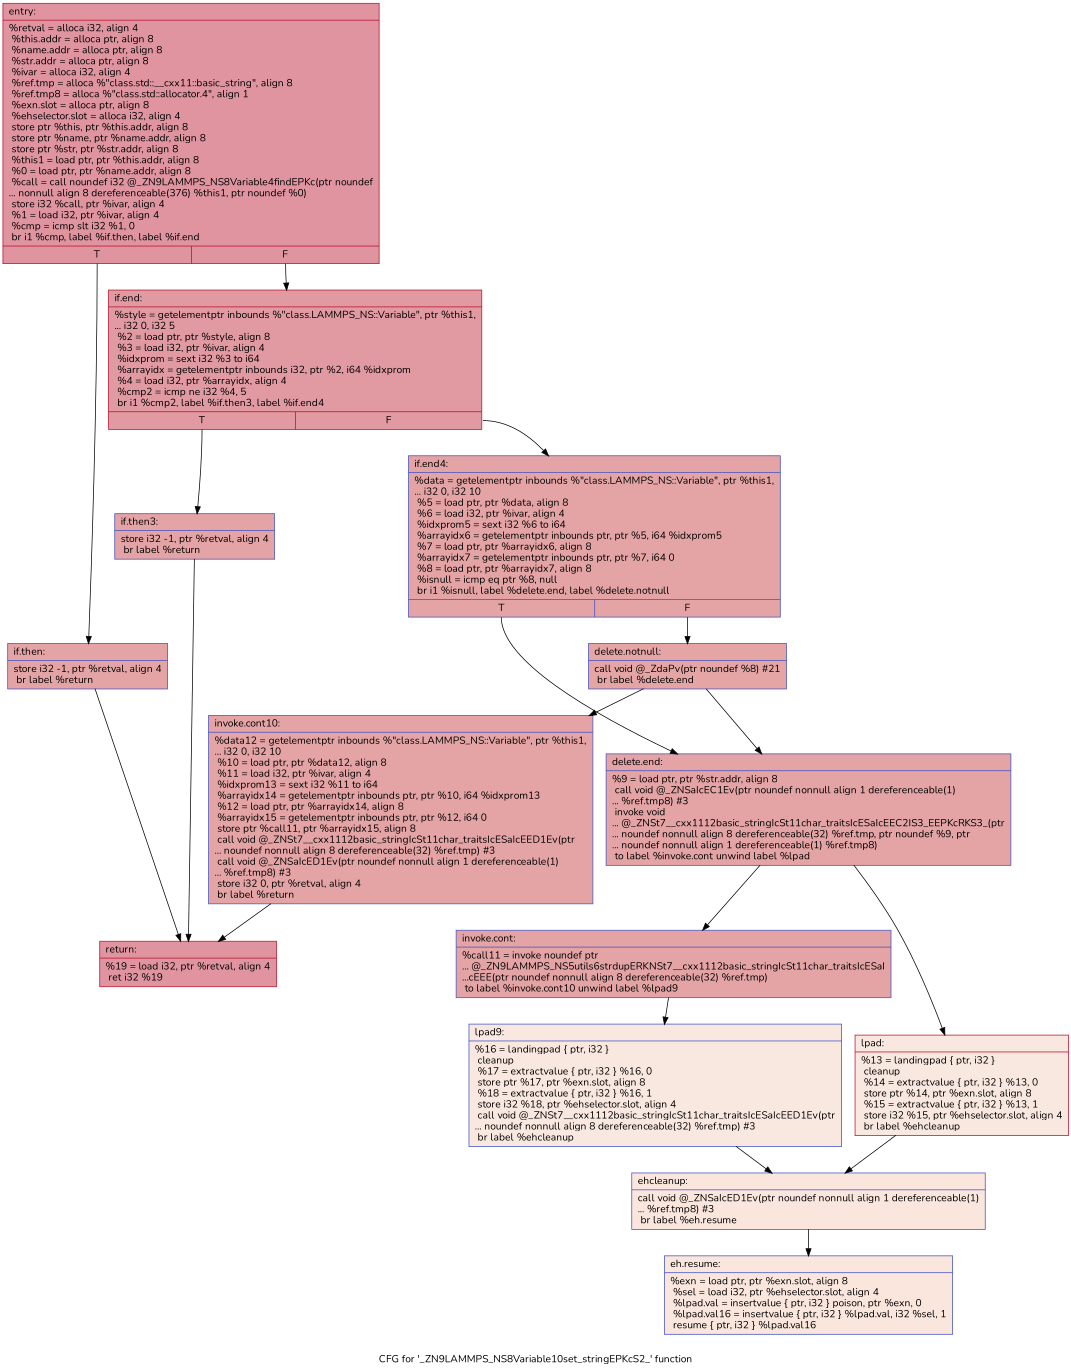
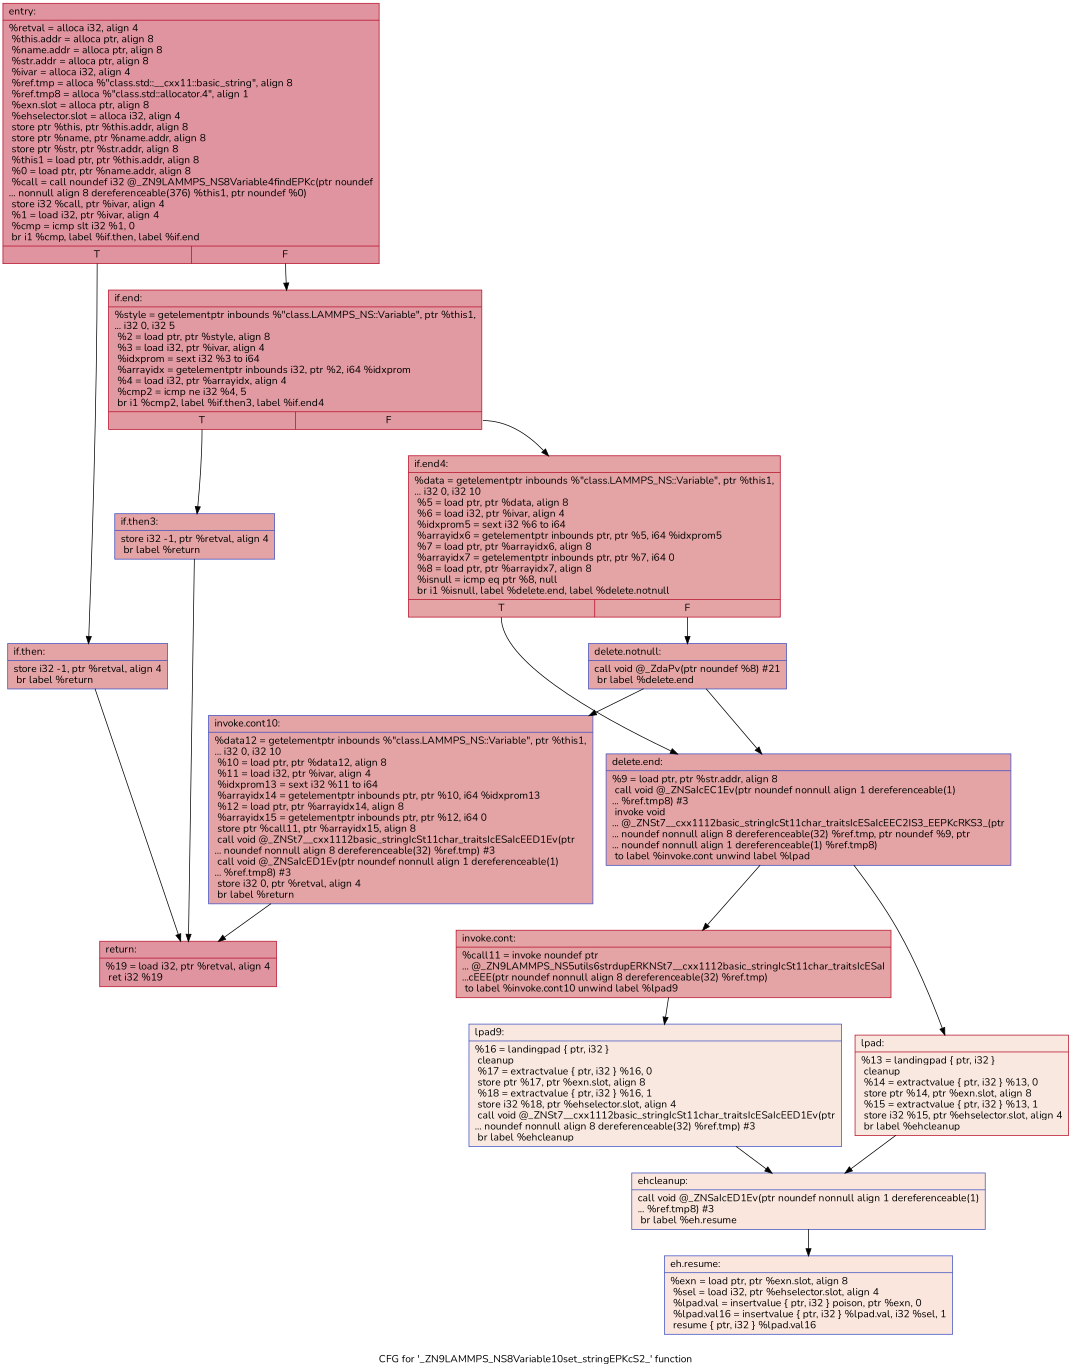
node "if.end4:": color #3d50c3ff -> #b70d28ff
node "invoke.cont:": color #3d50c3ff -> #b70d28ff
